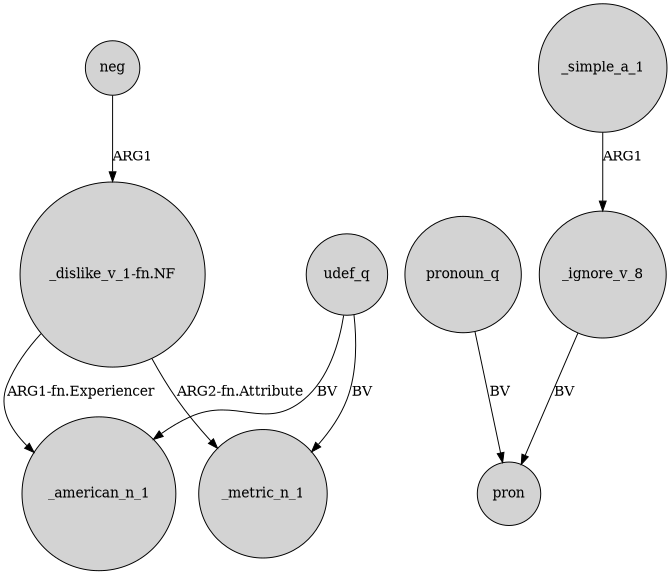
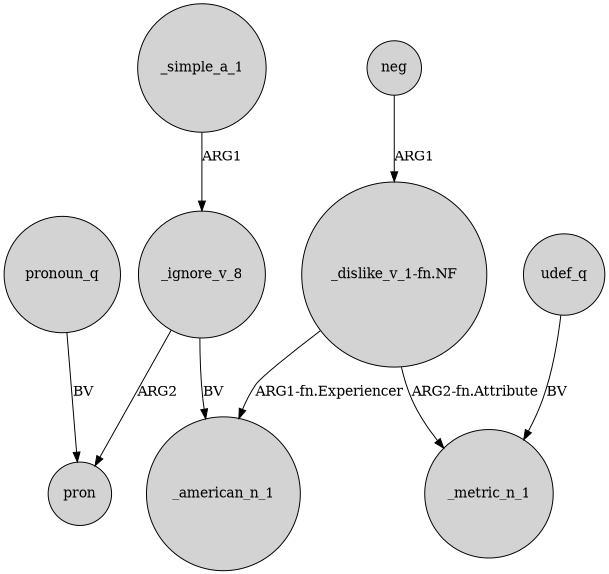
edge "_ignore_v_8" -> "pron": label "BV" -> "ARG2"
edge "udef_q" -> "_american_n_1": now "_ignore_v_8" -> "_american_n_1"
